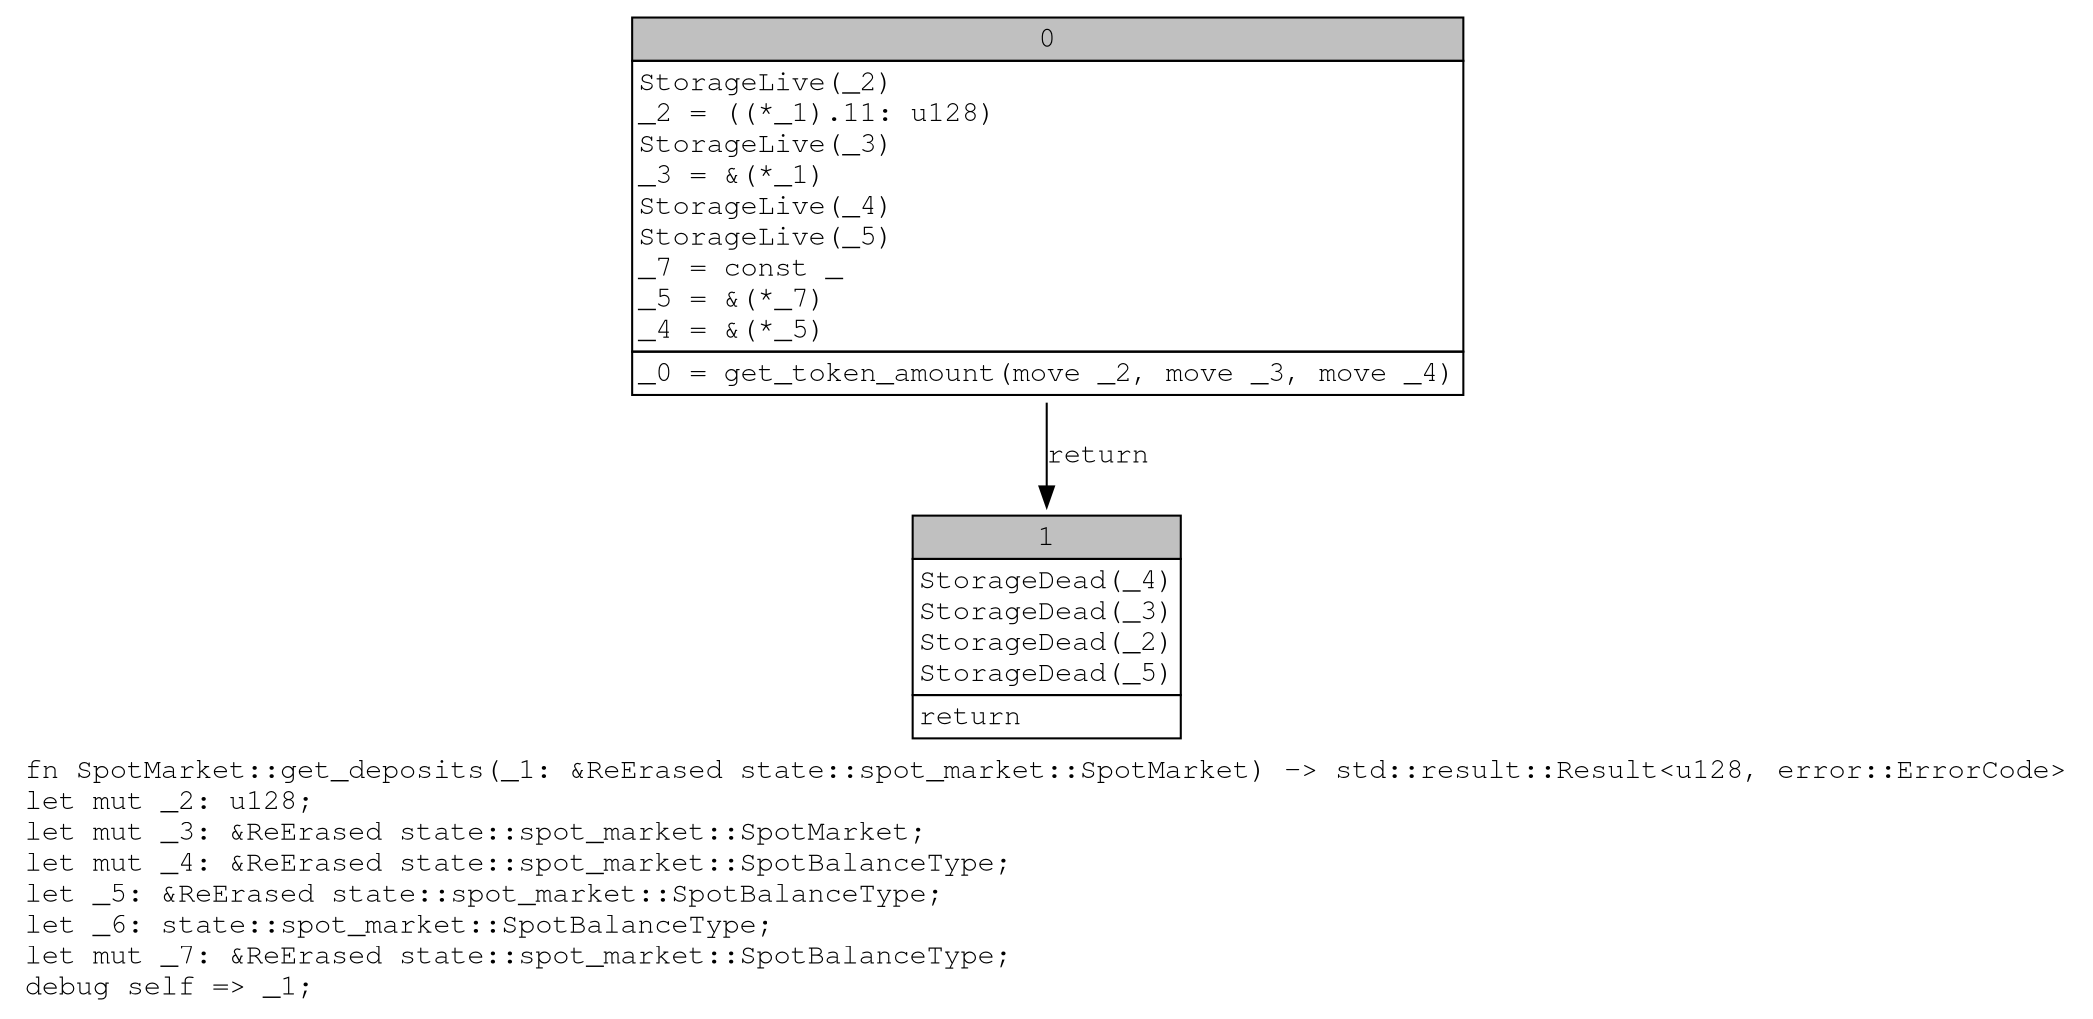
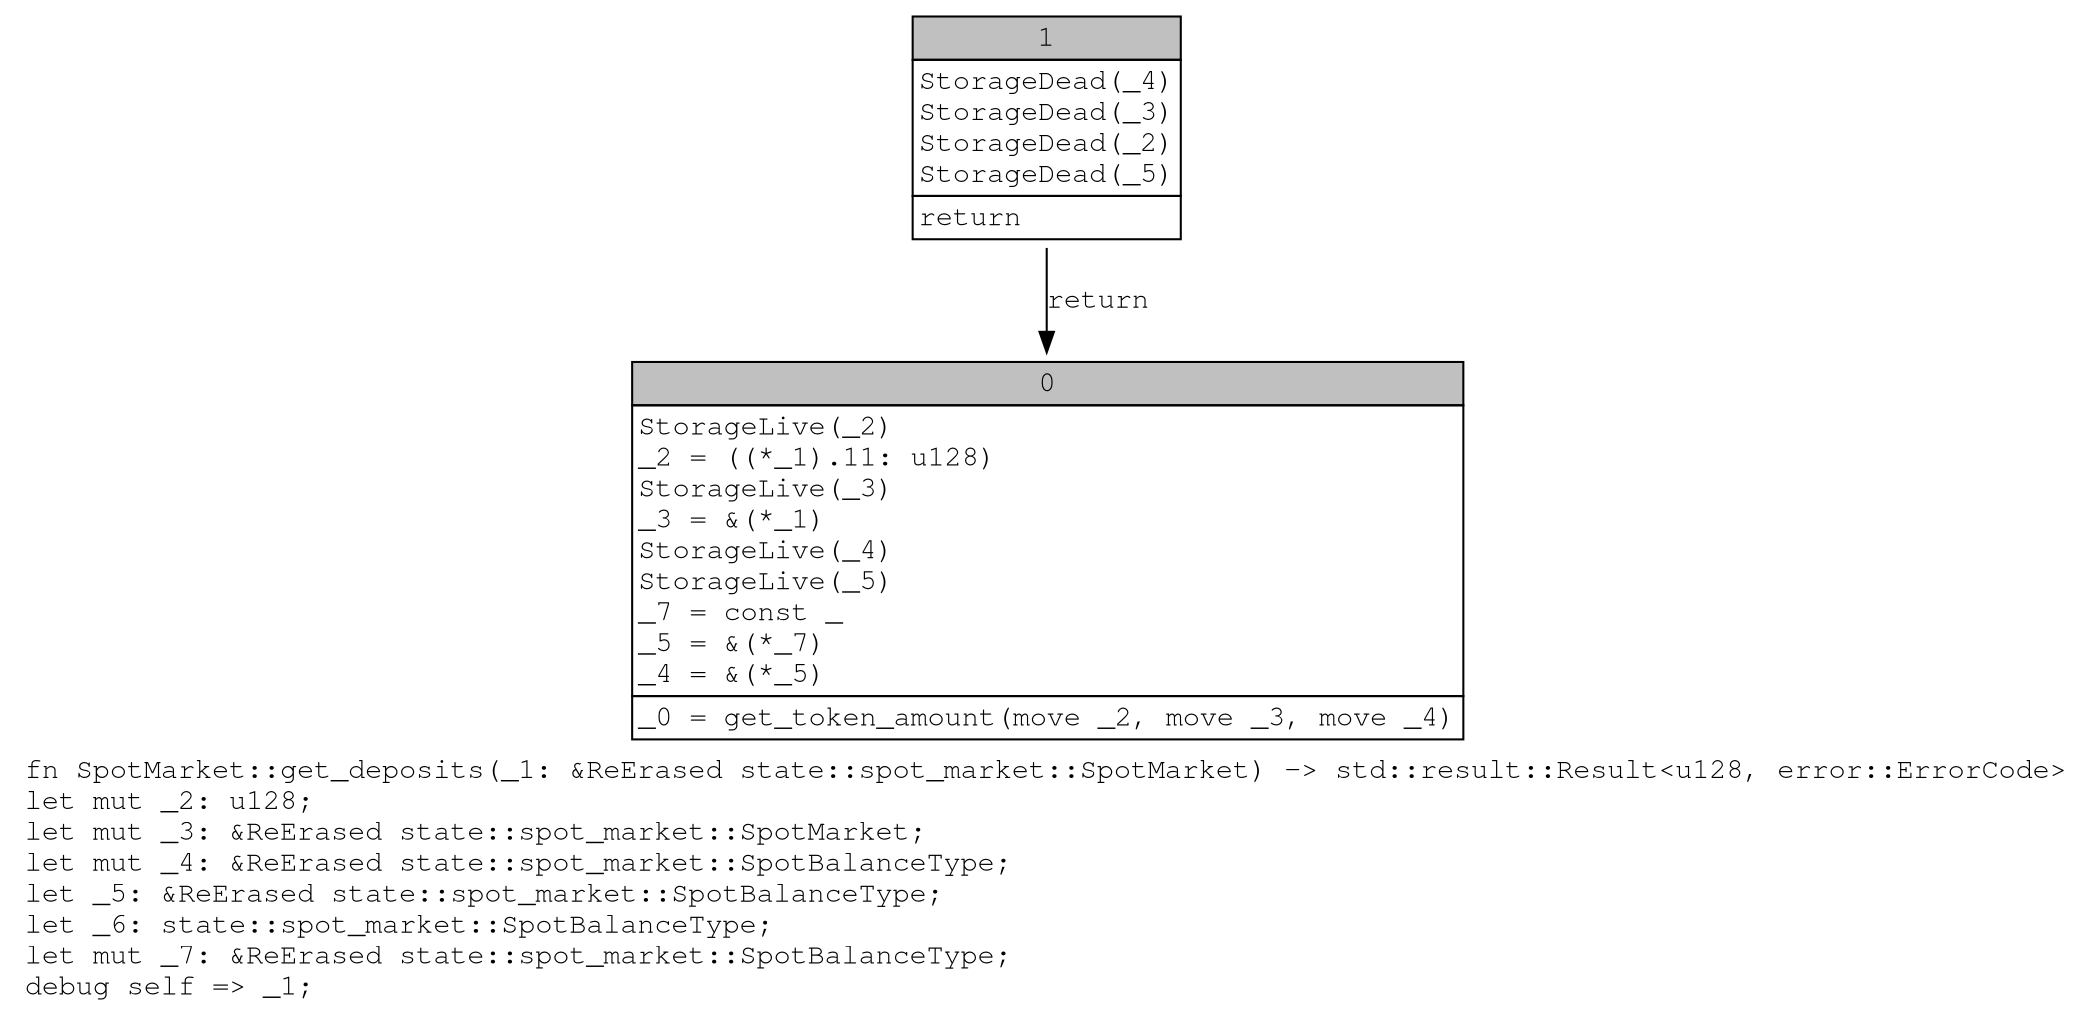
edge "0" -> "1": reversed
